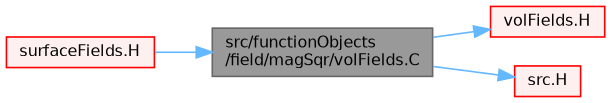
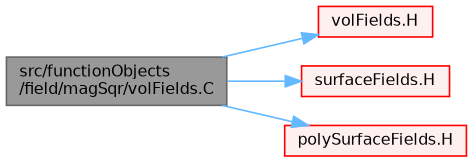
edge "surfaceFields.H" -> "src/functionObjects /field/magSqr/volFields.C": reversed
node "src.H": label "src.H" -> "polySurfaceFields.H"
